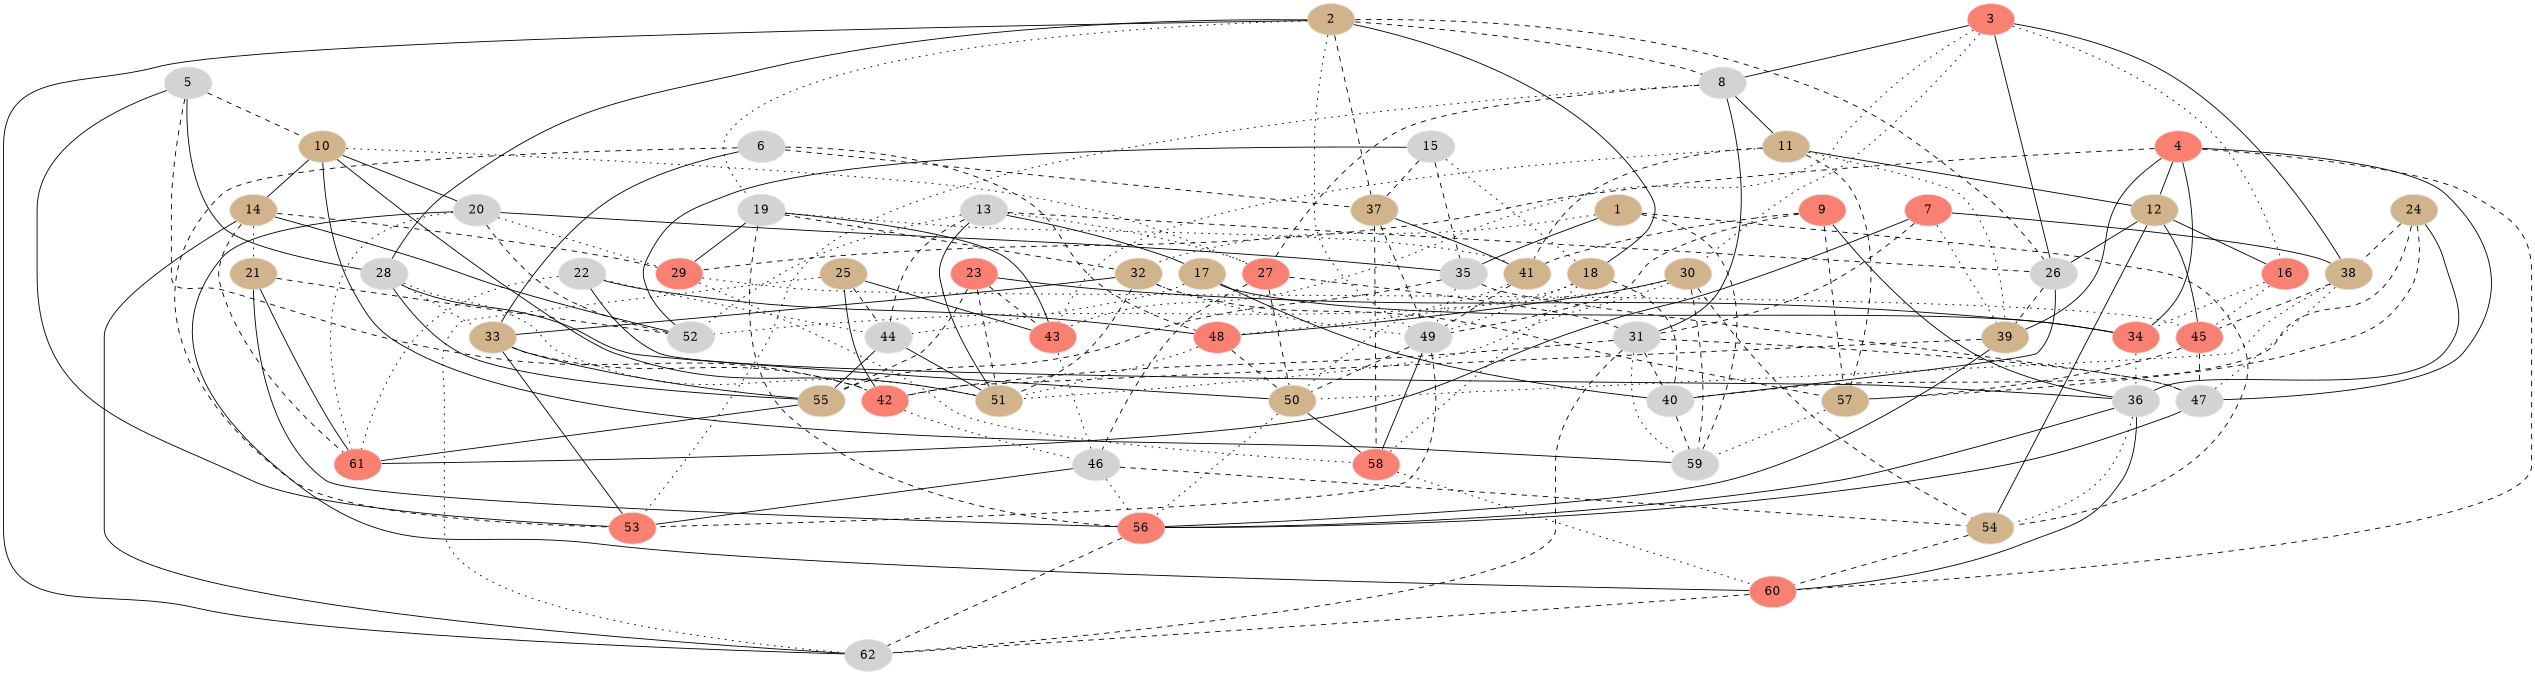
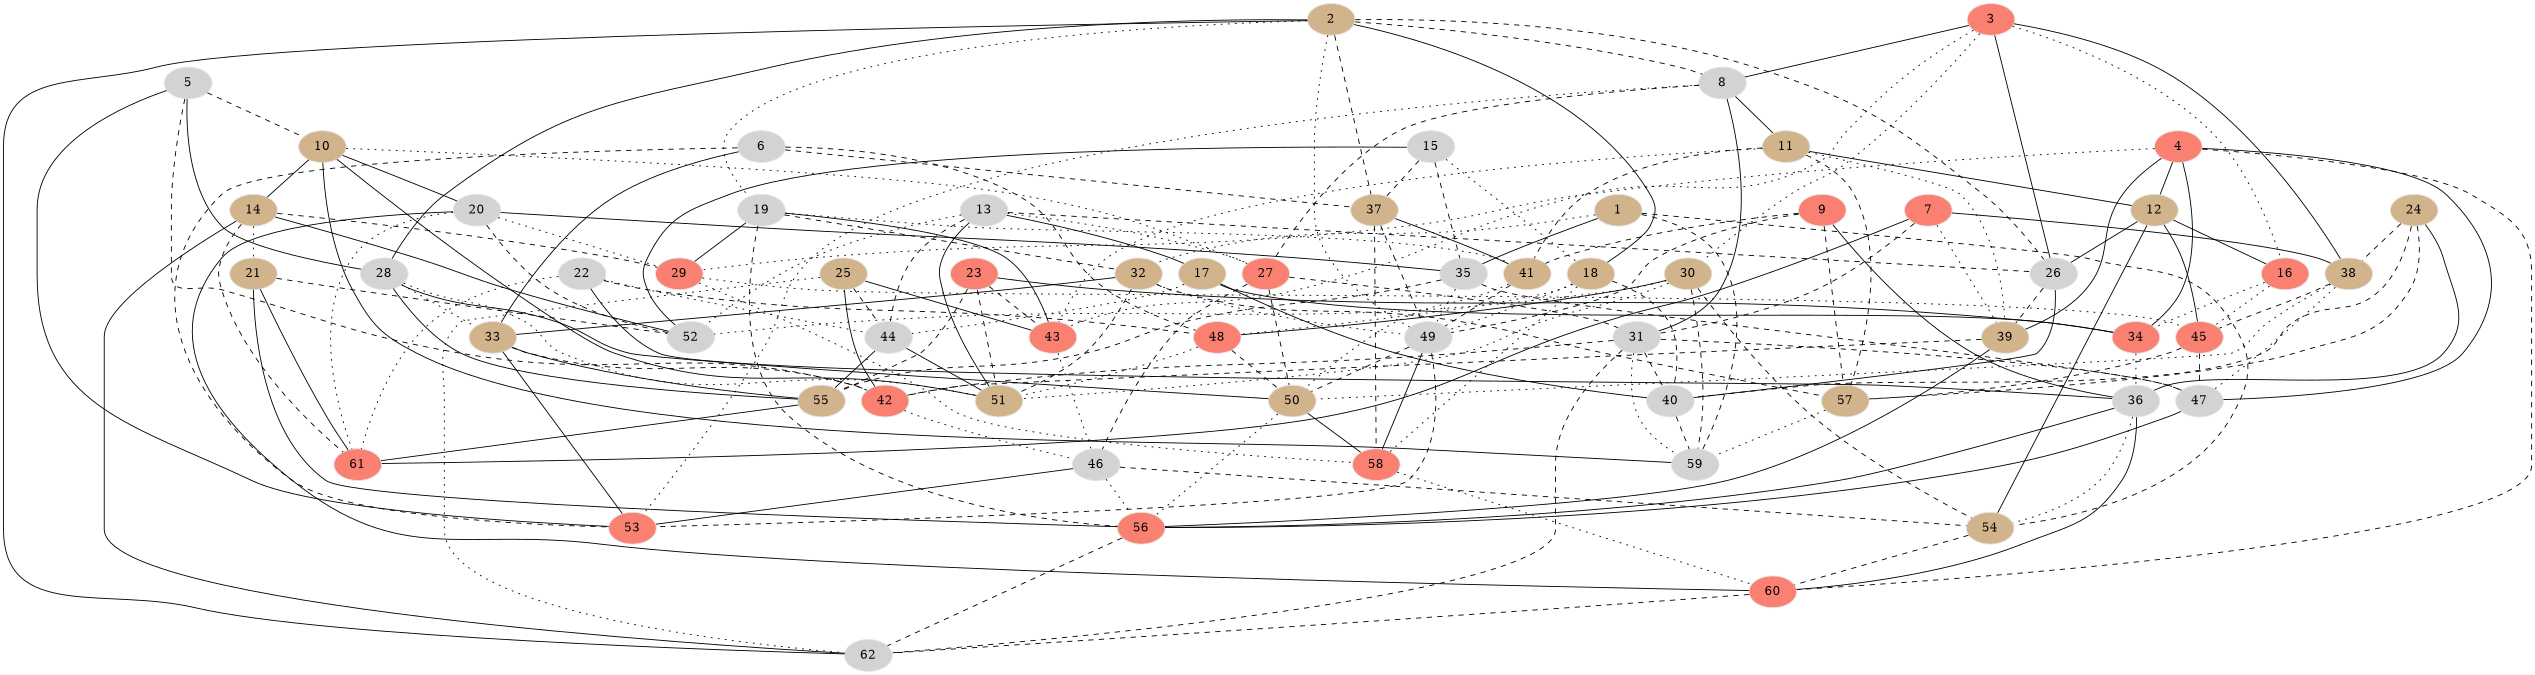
edge "4" -- "29": style dashed -> dotted
edge "22" -- "48": style solid -> dashed
